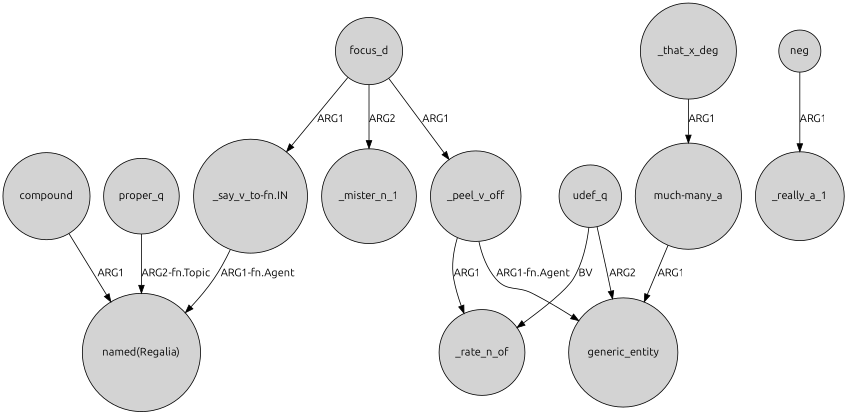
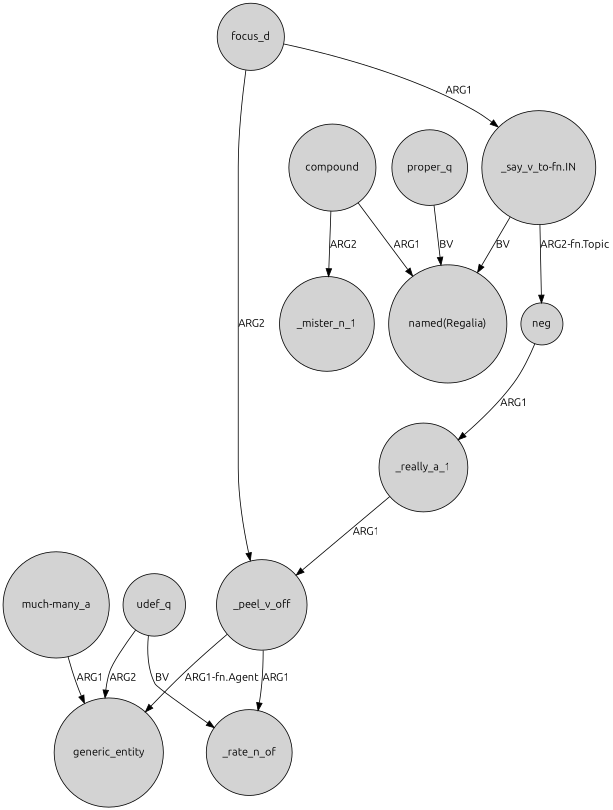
node "_that_x_deg": removed
edge "focus_d" -> "_mister_n_1": now "compound" -> "_mister_n_1"
edge "focus_d" -> "_peel_v_off": label "ARG1" -> "ARG2"
edge "_say_v_to-fn.IN" -> "neg": added, label "ARG2-fn.Topic"
edge "proper_q" -> "named(Regalia)": label "ARG2-fn.Topic" -> "BV"
edge "_say_v_to-fn.IN" -> "named(Regalia)": label "ARG1-fn.Agent" -> "BV"
edge "_really_a_1" -> "_peel_v_off": added, label "ARG1"
